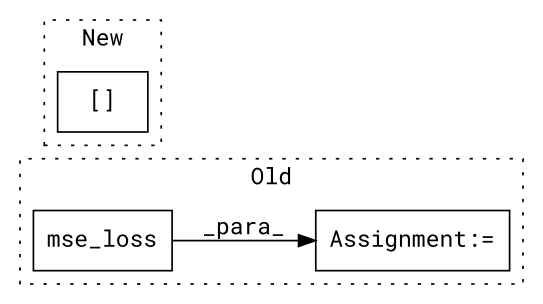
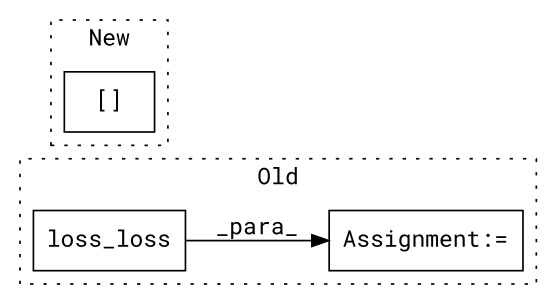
node "mse_loss": label "mse_loss" -> "loss_loss"
